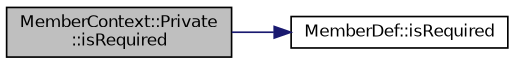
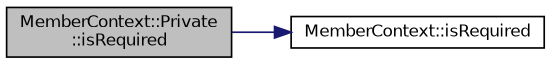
node "MemberDef::isRequired": label "MemberDef::isRequired" -> "MemberContext::isRequired"
